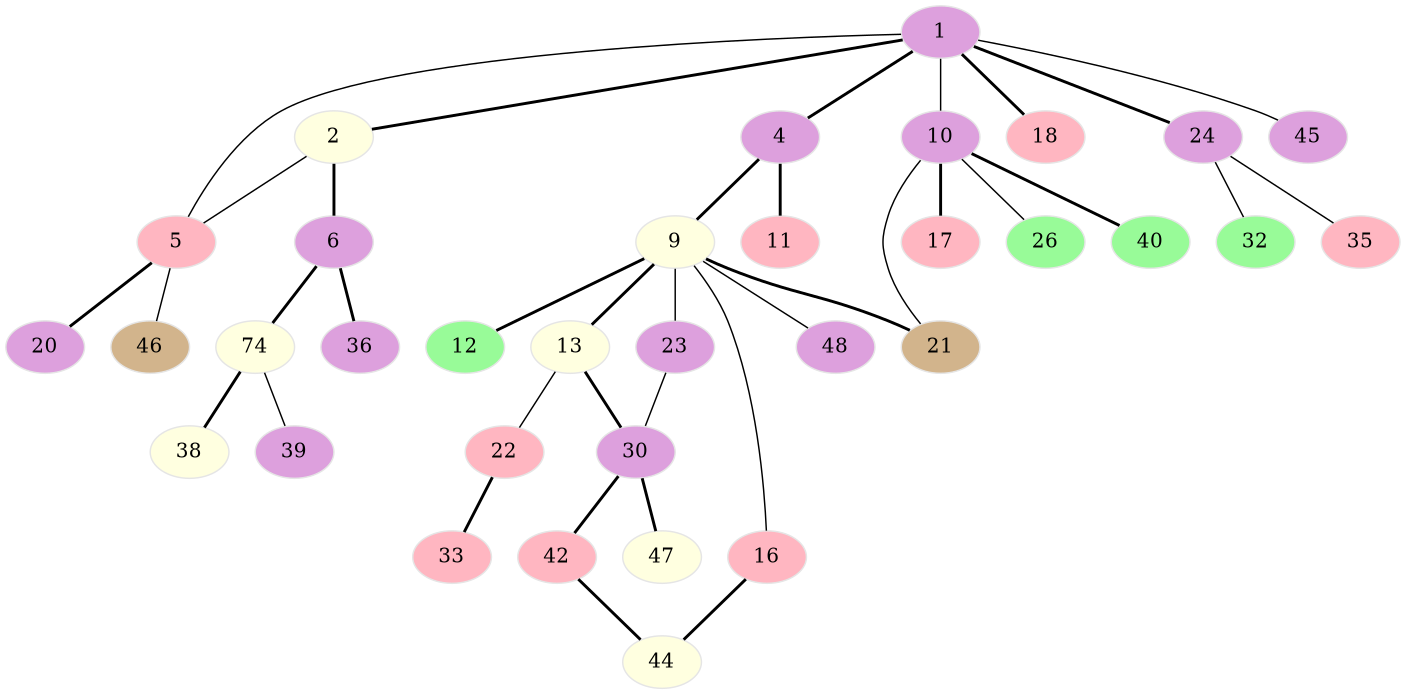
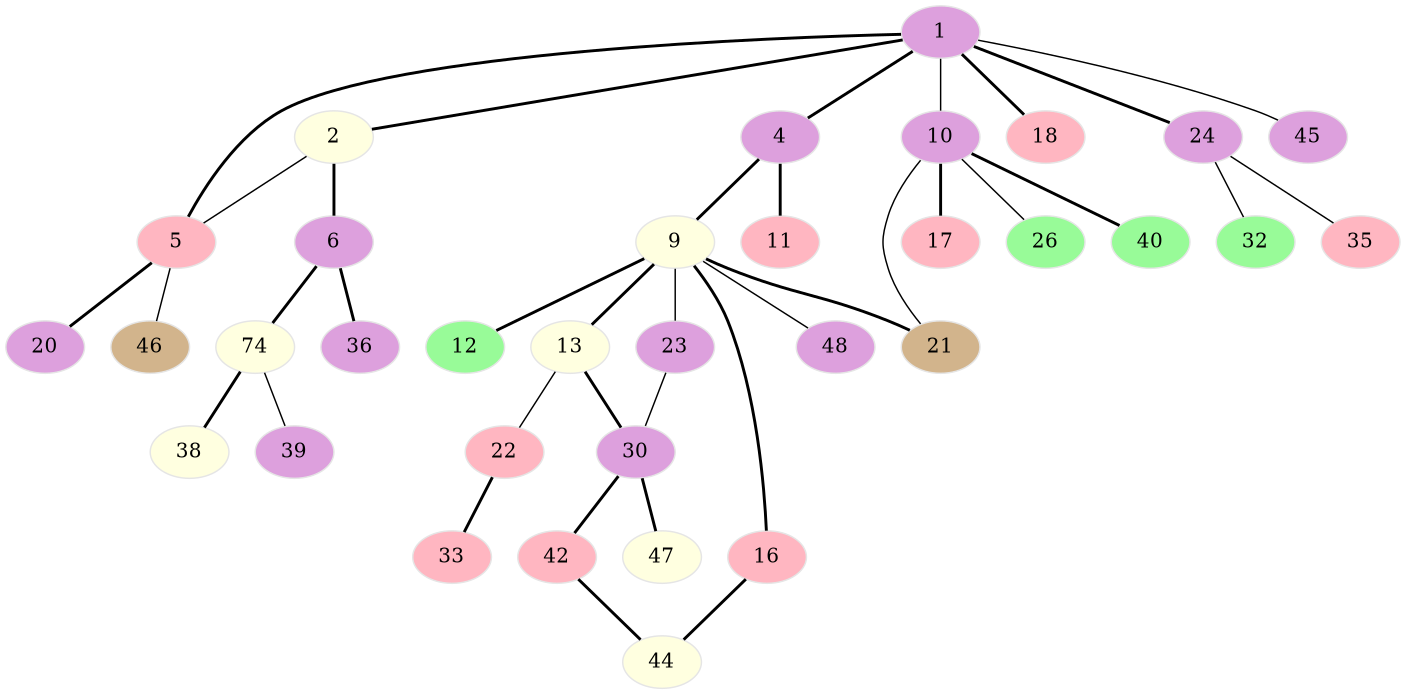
edge "1" -- "5": style solid -> bold
edge "9" -- "16": style solid -> bold
